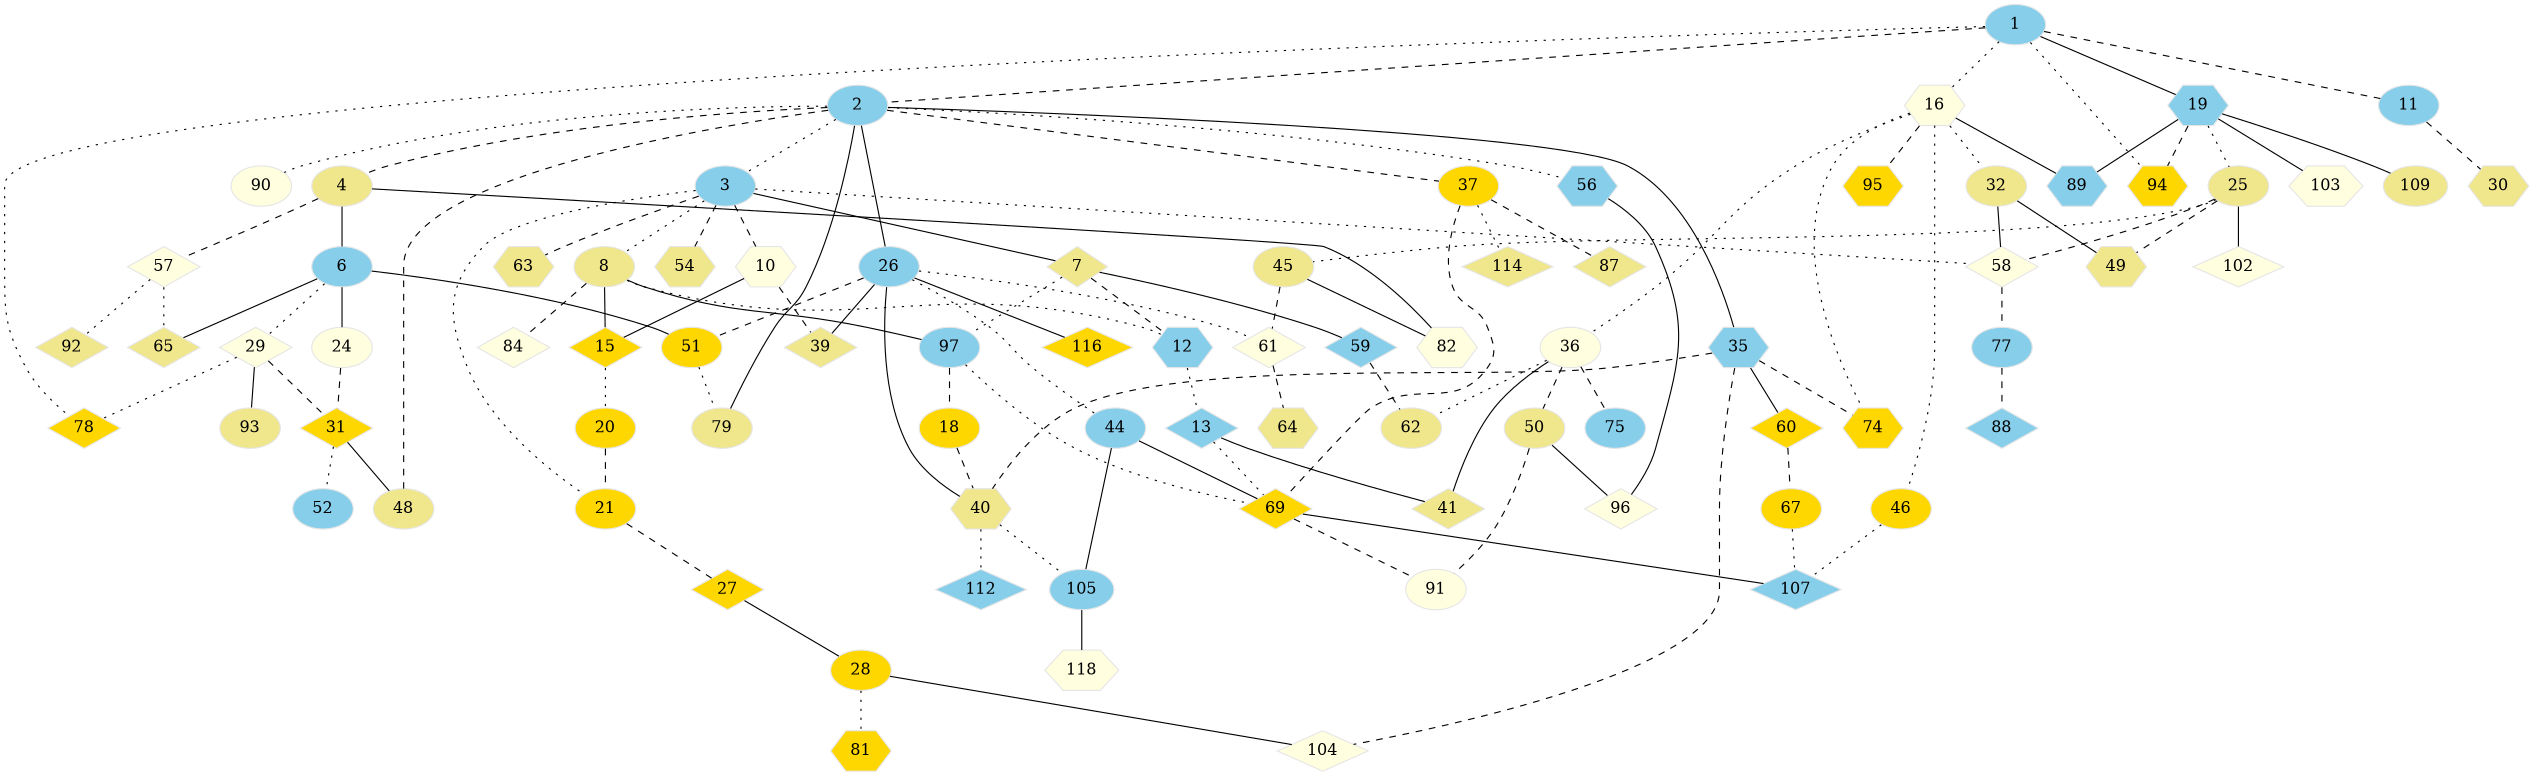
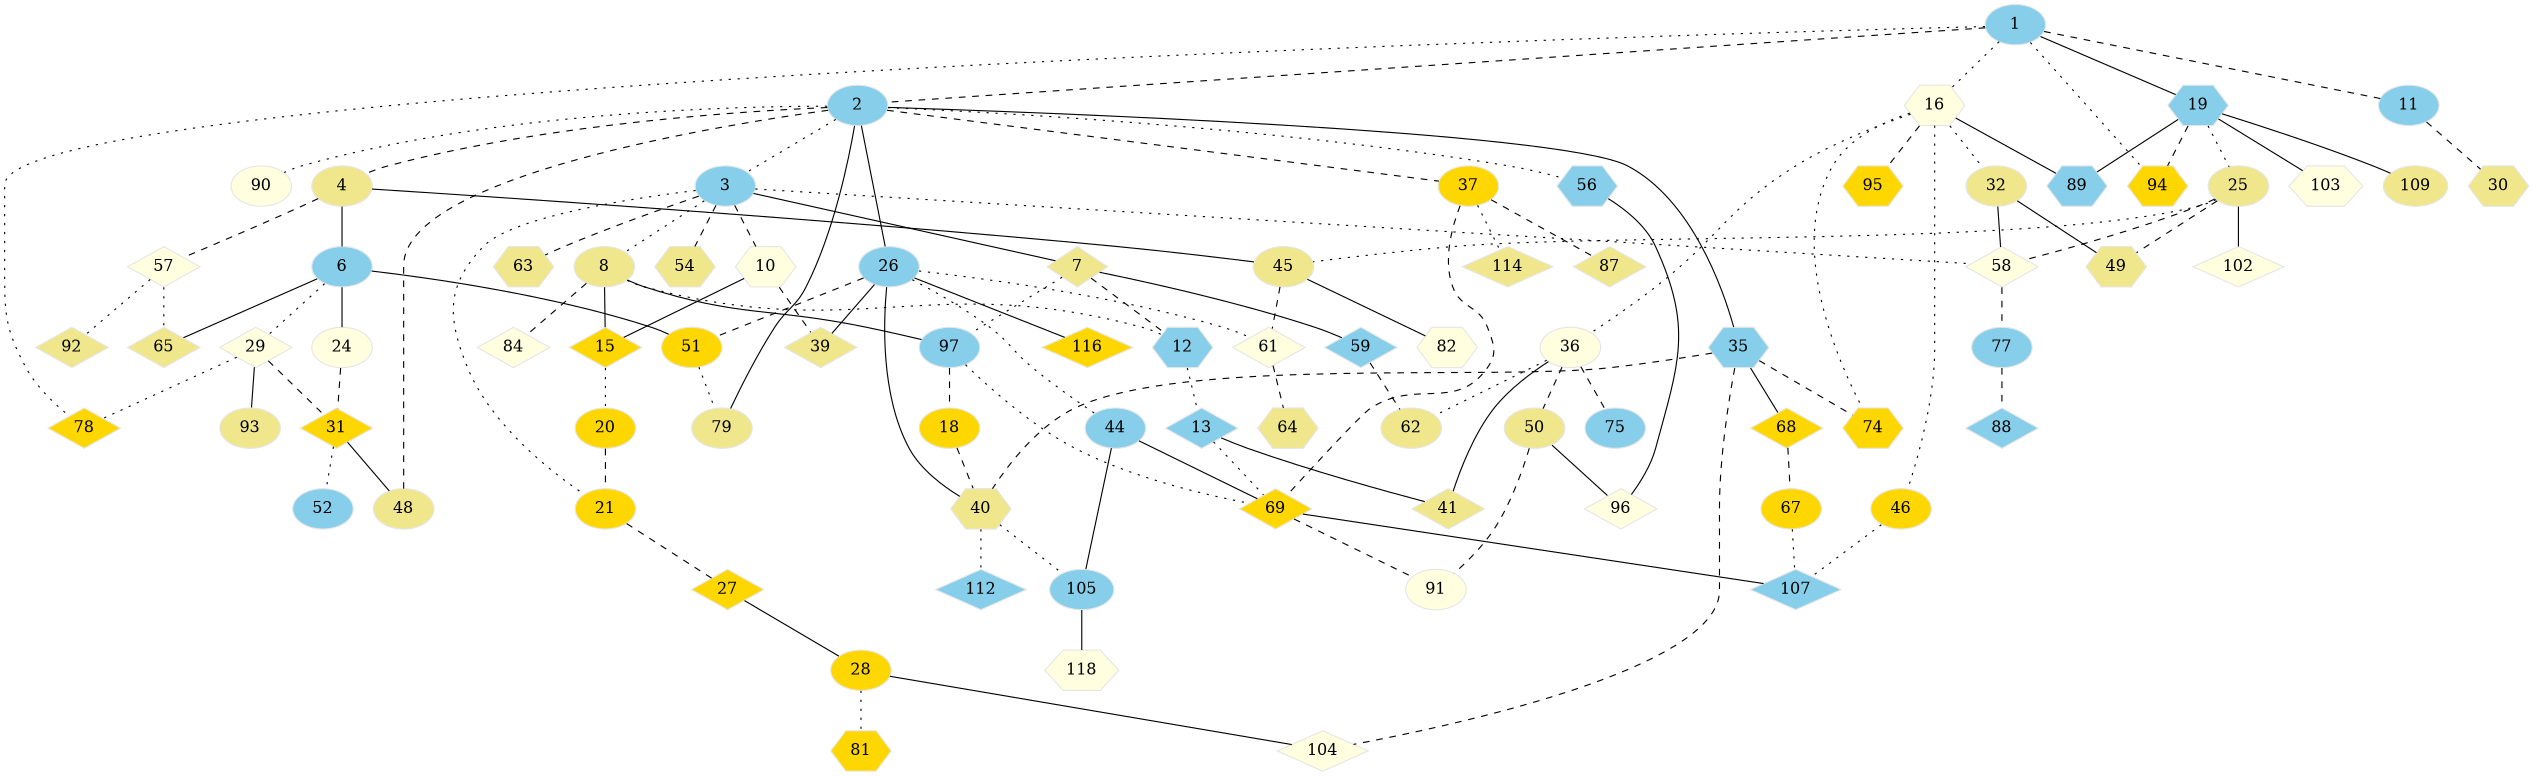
edge "4" -- "82": now "4" -- "45"
node "60": label "60" -> "68"
